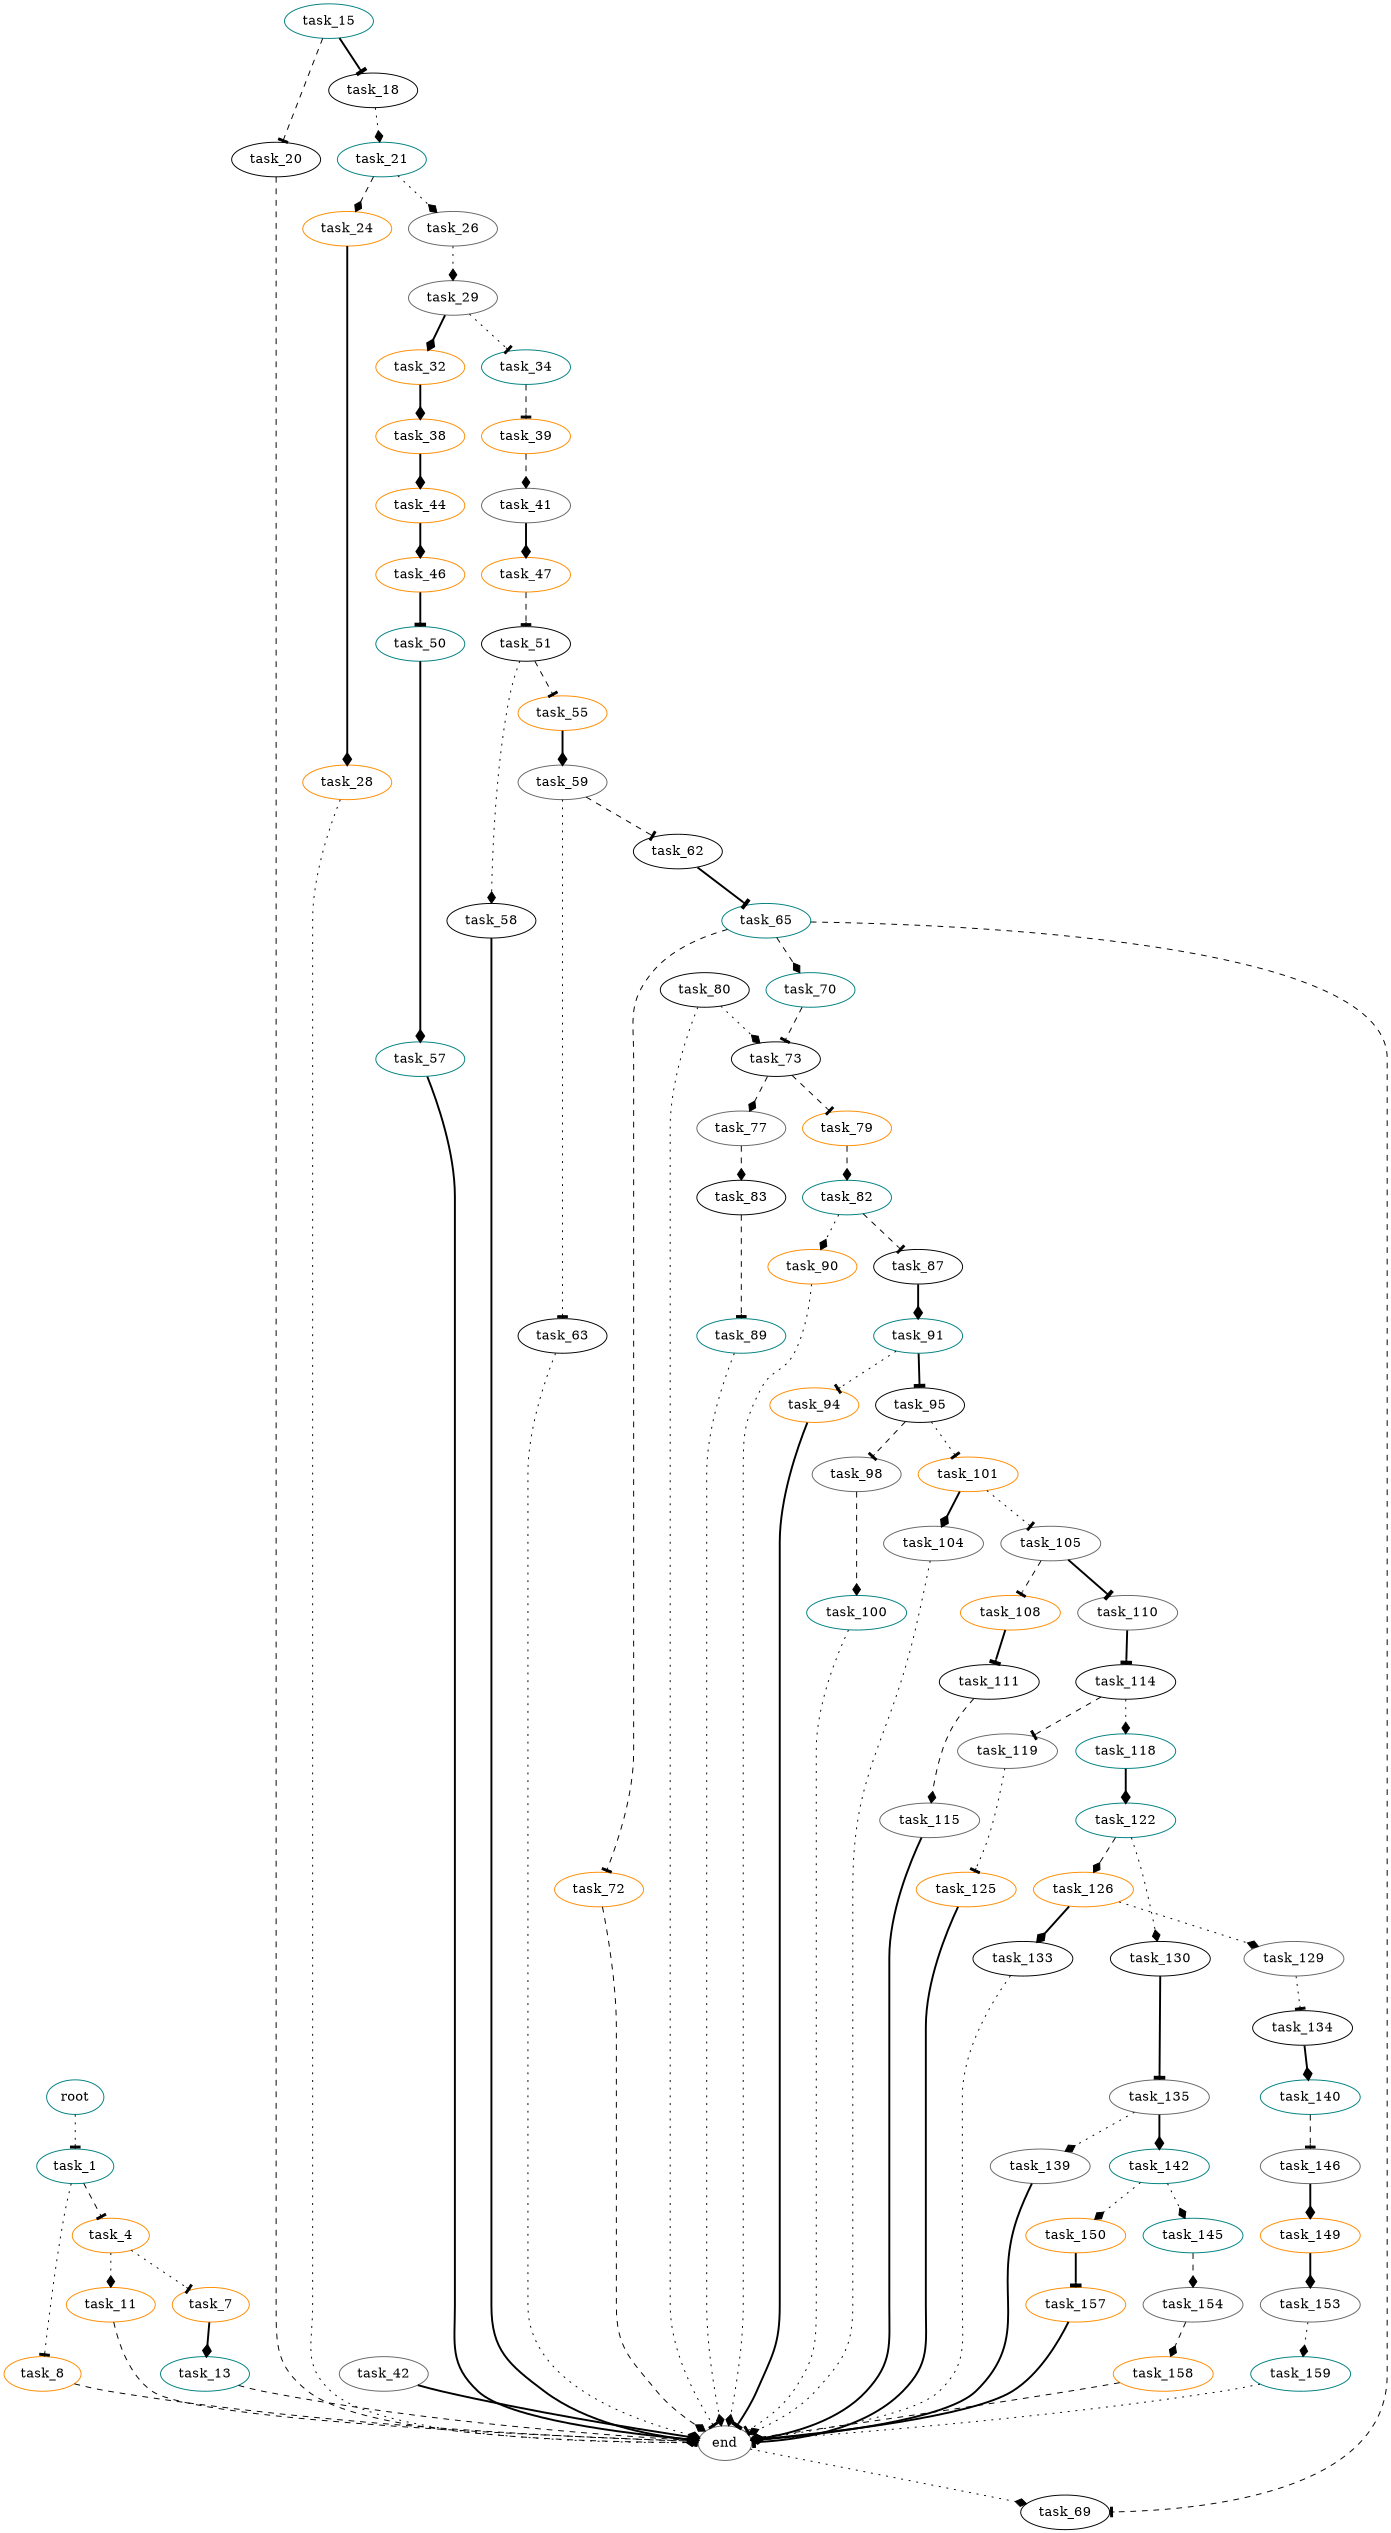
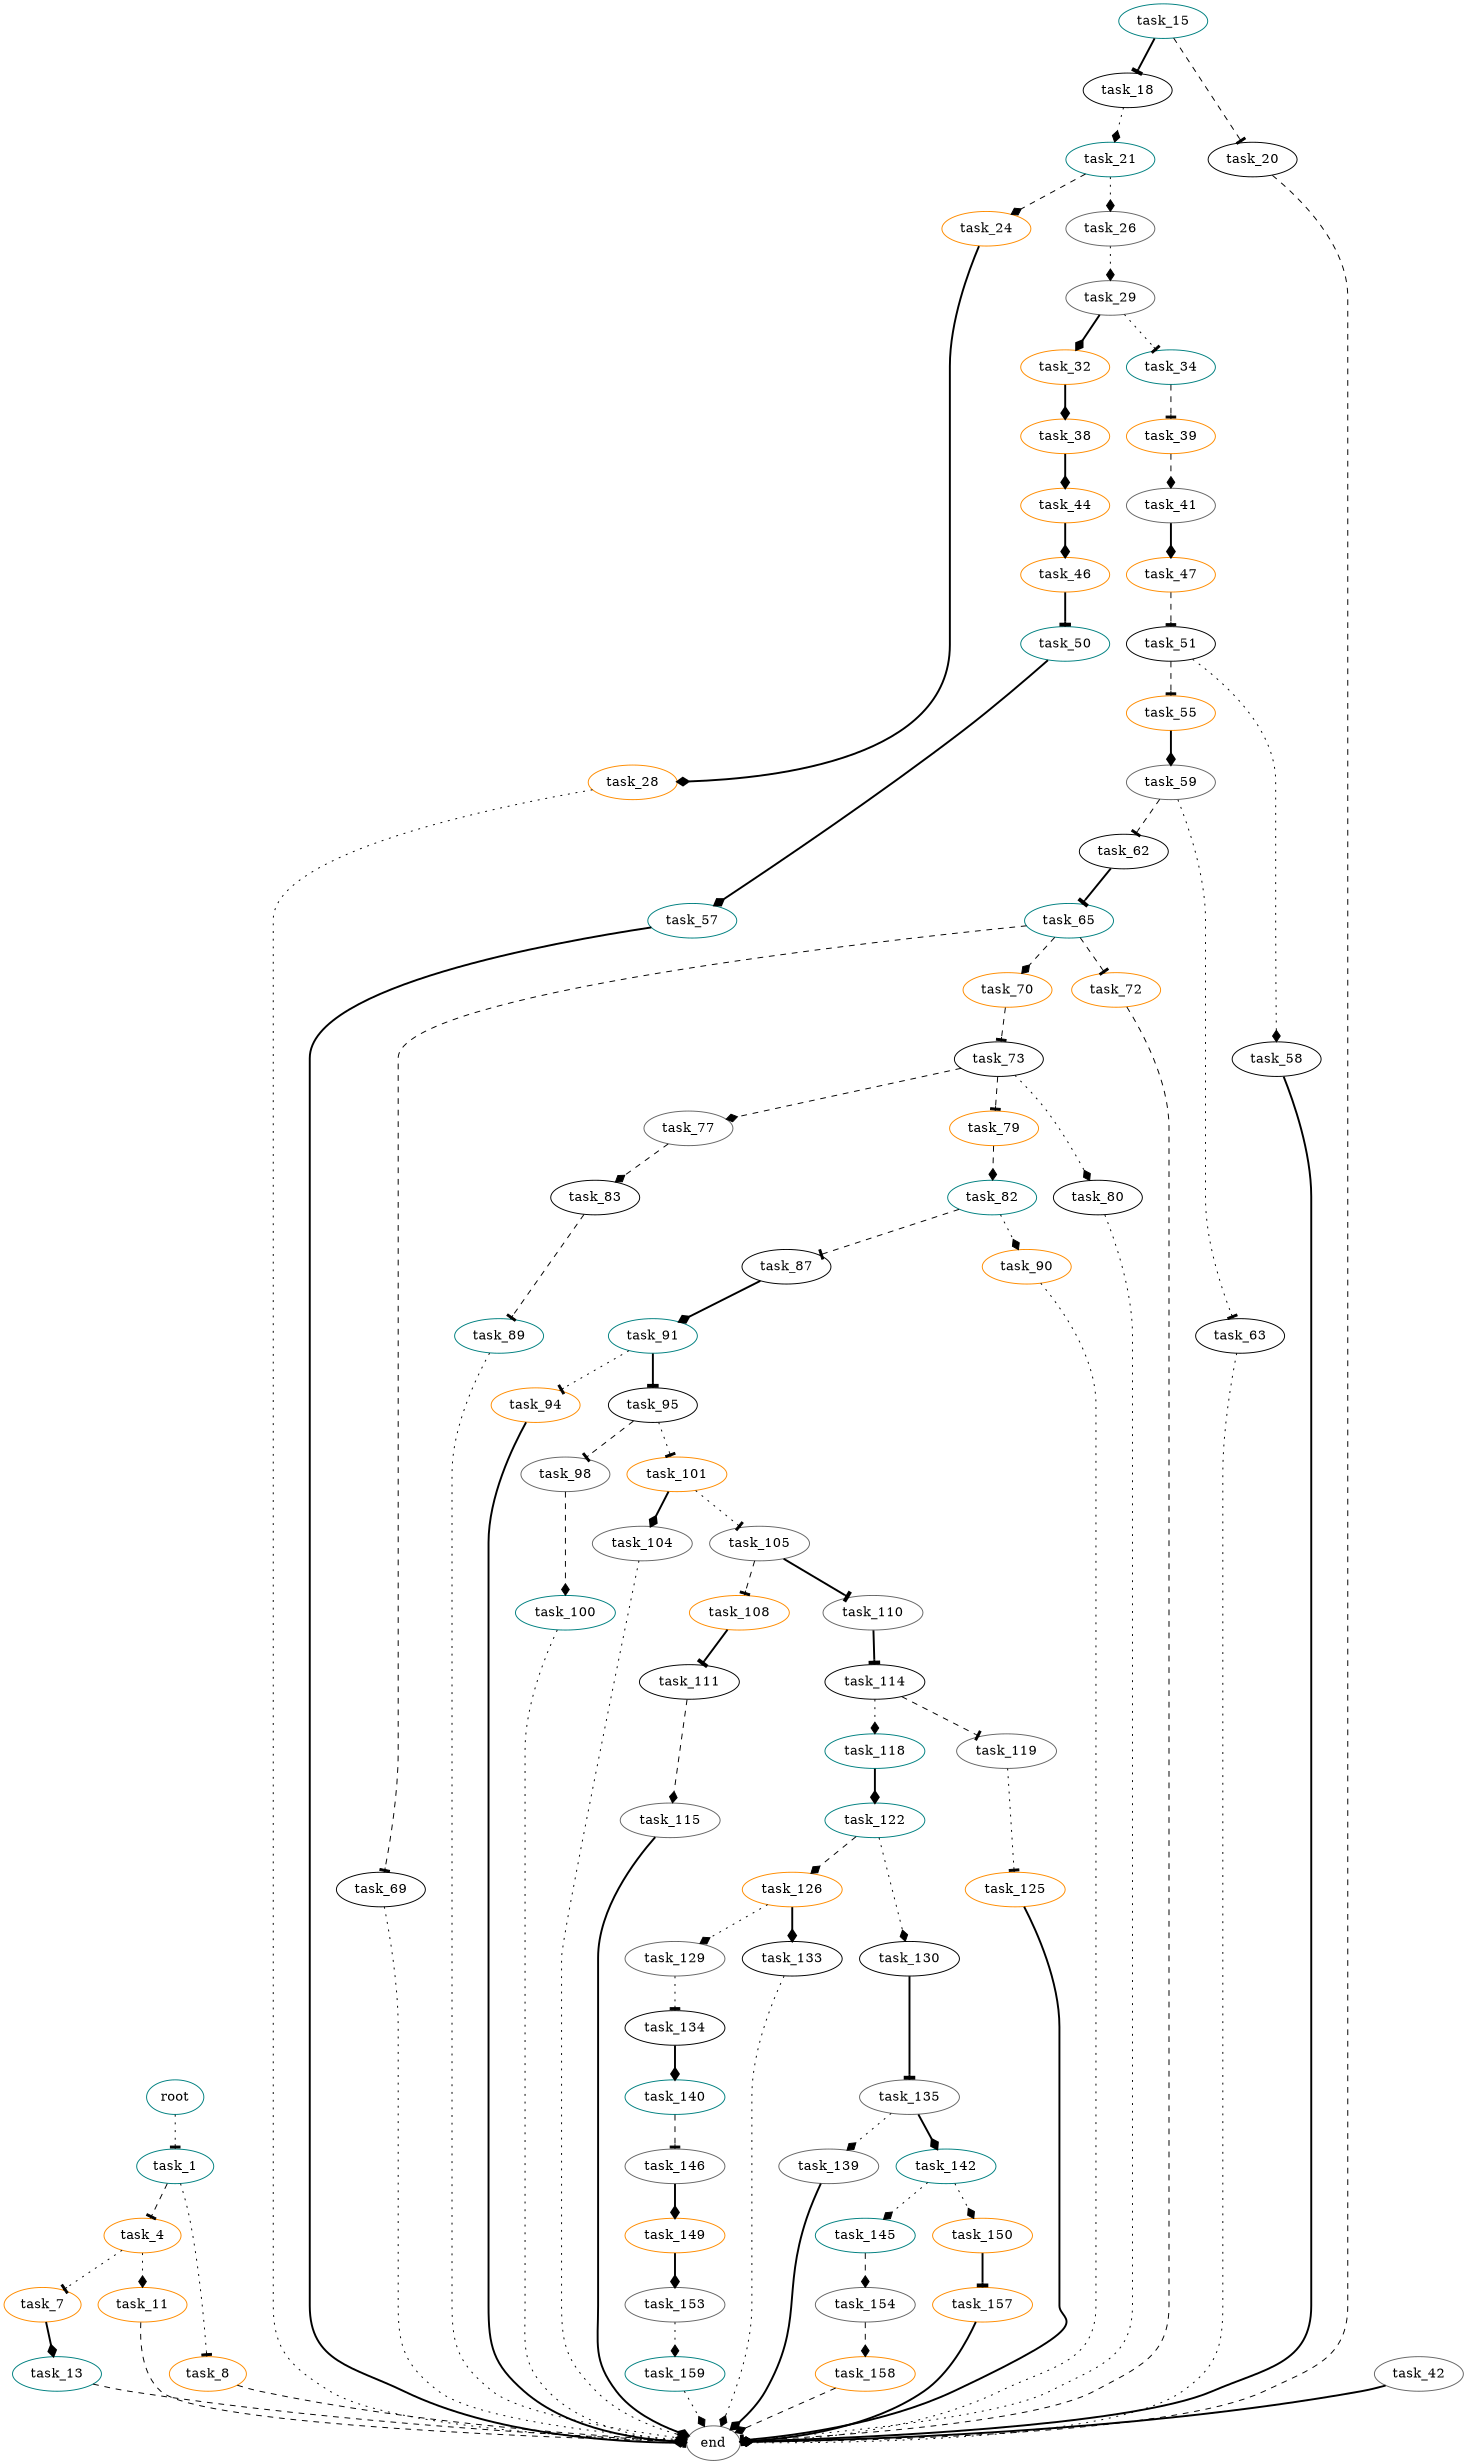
node "task_70": color teal -> darkorange
edge "task_80" -> "task_73": reversed
edge "end" -> "task_69": reversed
